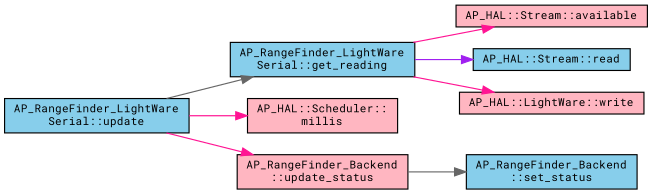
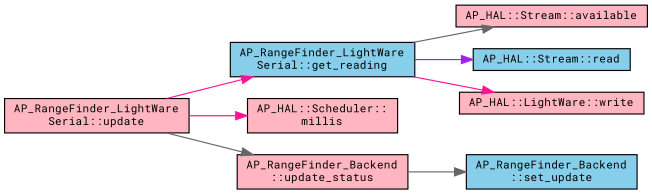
edge "AP_RangeFinder_LightWare Serial::get_reading" -> "AP_HAL::Stream::available": color deeppink -> gray40
edge "AP_RangeFinder_LightWare Serial::update" -> "AP_RangeFinder_LightWare Serial::get_reading": color gray40 -> deeppink
node "AP_RangeFinder_LightWare Serial::update": fillcolor skyblue -> lightpink
edge "AP_RangeFinder_LightWare Serial::update" -> "AP_RangeFinder_Backend ::update_status": color deeppink -> gray40
node "AP_RangeFinder_Backend ::set_status": label "AP_RangeFinder_Backend ::set_status" -> "AP_RangeFinder_Backend ::set_update"
